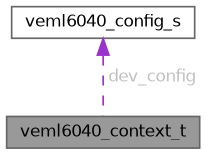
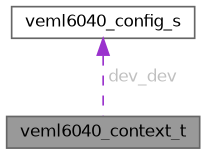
edge "veml6040_context_t" -> "veml6040_config_s": label " dev_config" -> " dev_dev"
